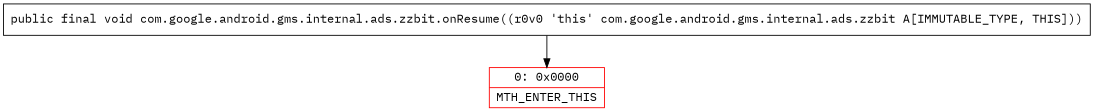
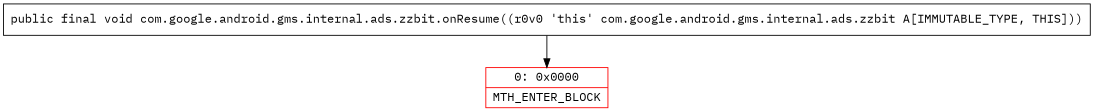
node "0: 0x0000": text "MTH_ENTER_THIS" -> "MTH_ENTER_BLOCK"
